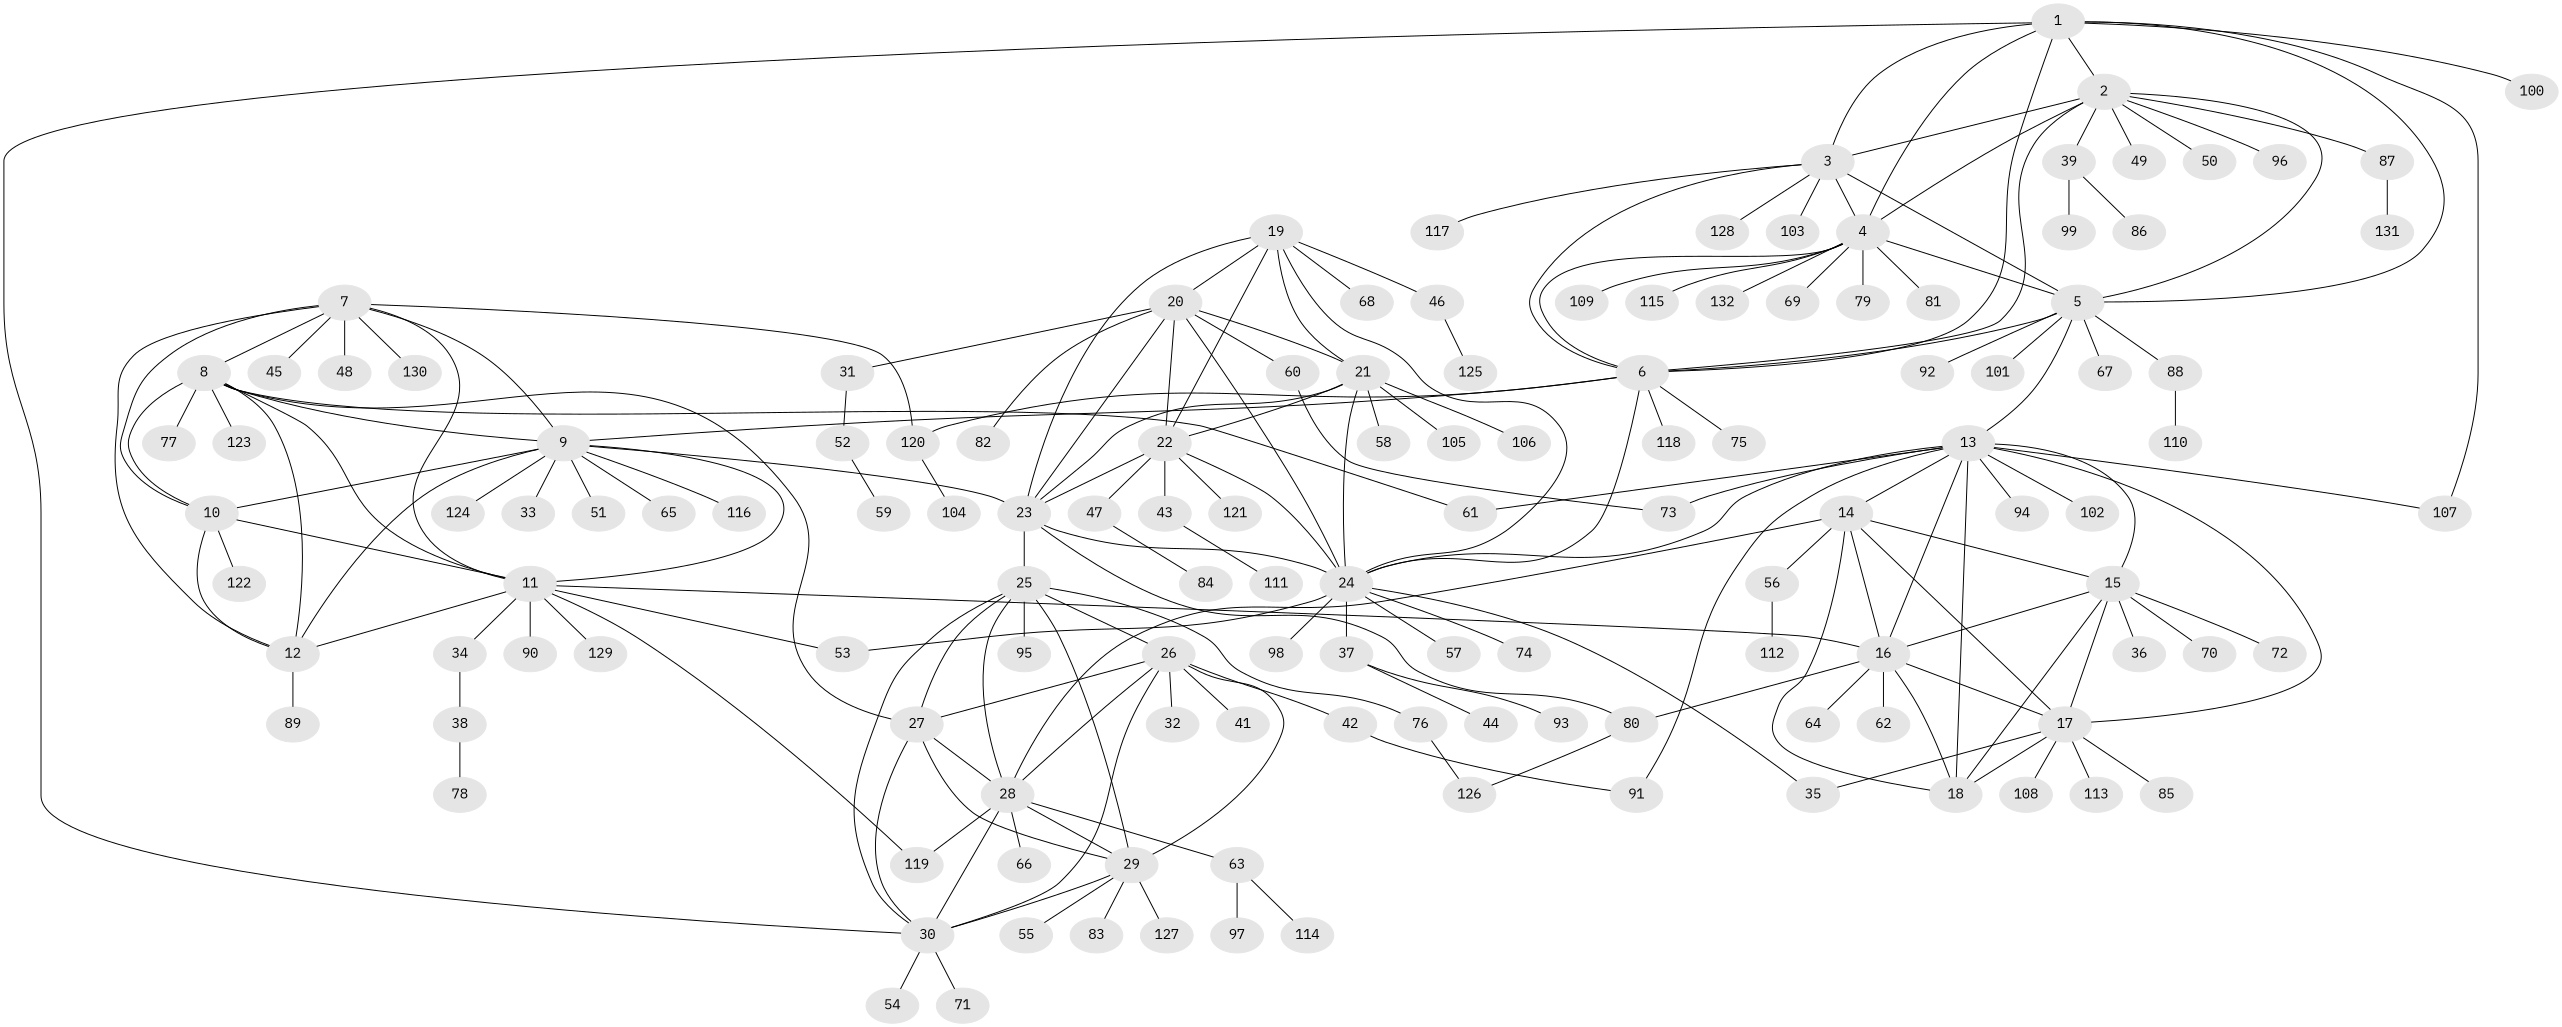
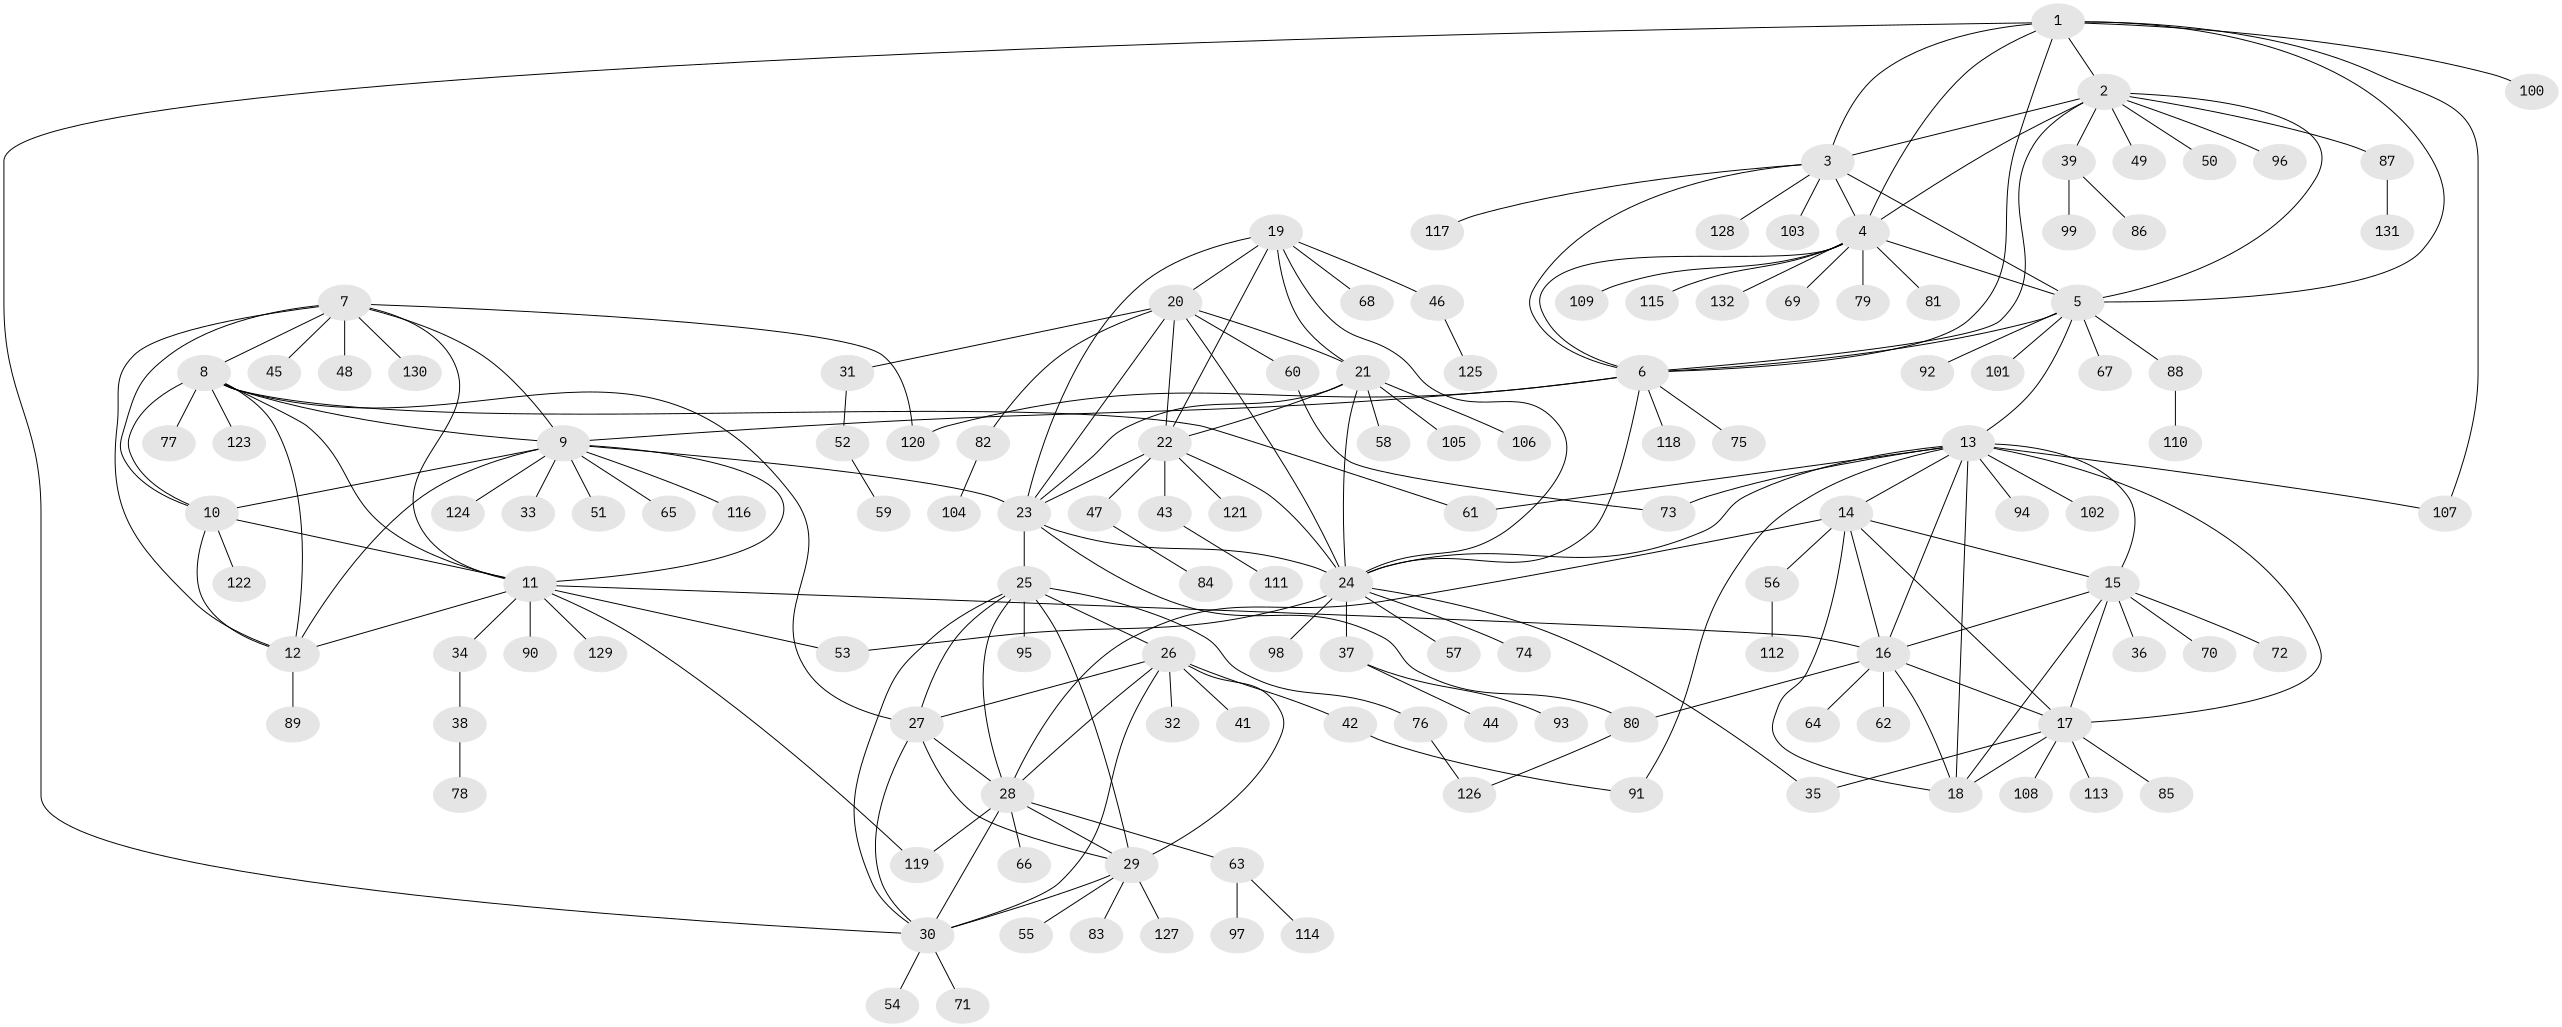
edge "120" -- "104": now "82" -- "104"
